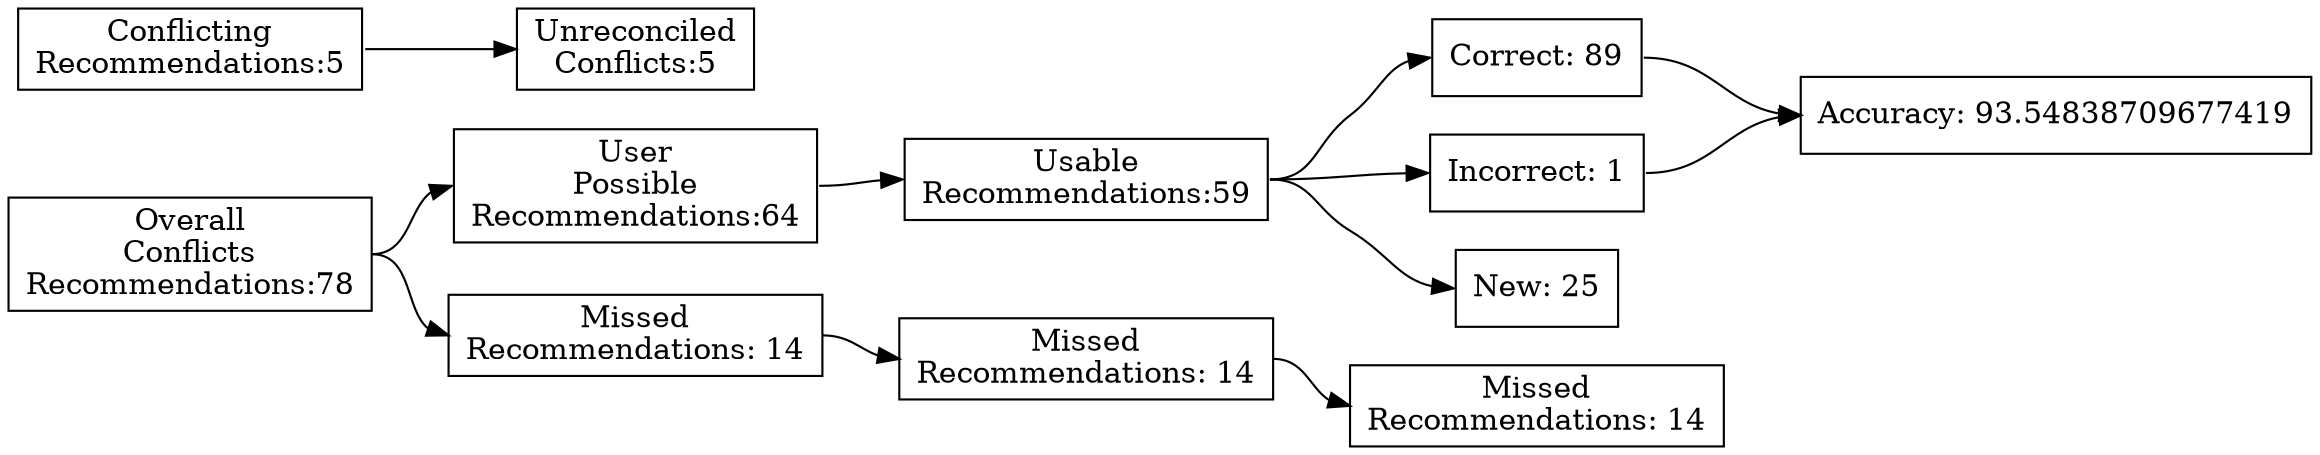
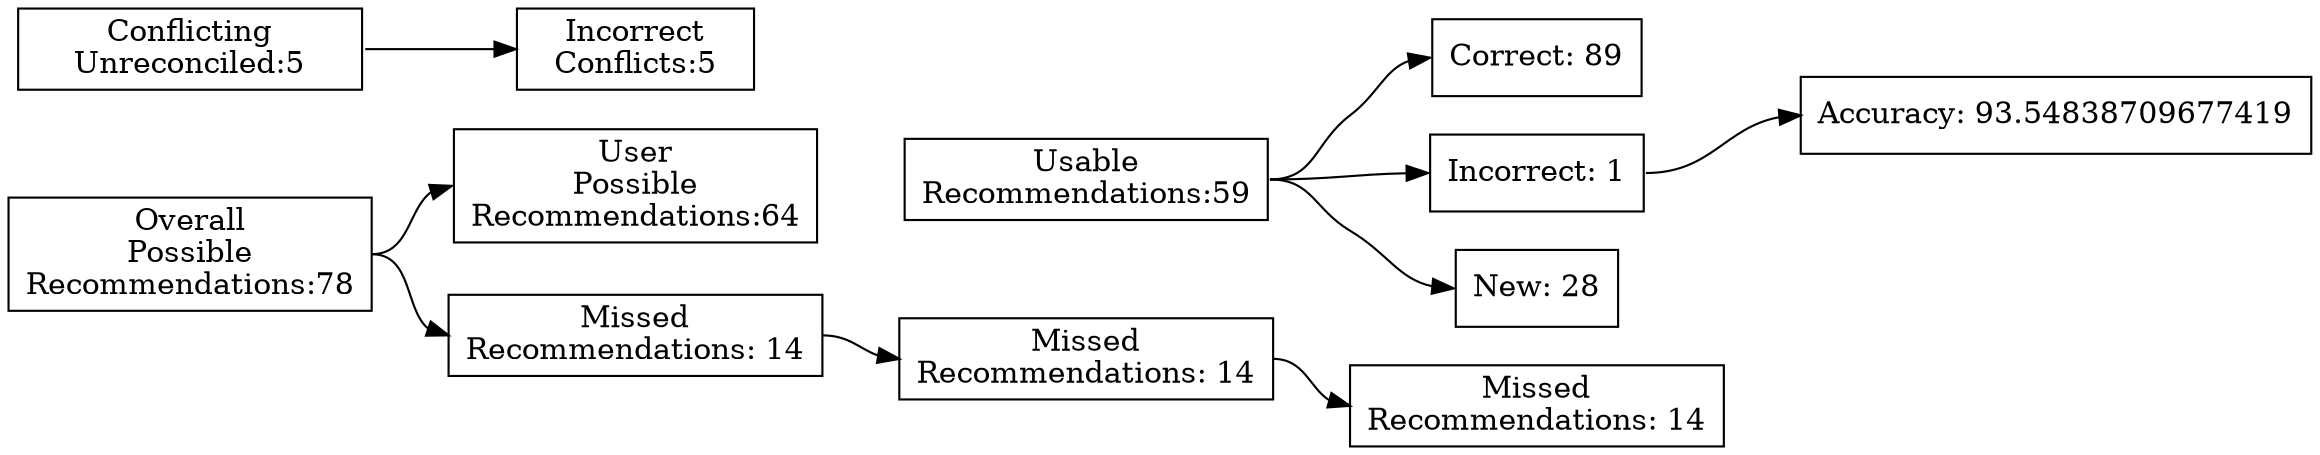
node "Conflicting Recommendations:5": label "Conflicting Recommendations:5" -> "Conflicting Unreconciled:5"
node "Unreconciled Conflicts:5": label "Unreconciled Conflicts:5" -> "Incorrect Conflicts:5"
edge "Correct: 89" -> "Accuracy: 93.54838709677419": removed
edge "User Possible Recommendations:64" -> "Usable Recommendations:59": removed
node "Overall Conflicts Recommendations:78": label "Overall Conflicts Recommendations:78" -> "Overall Possible Recommendations:78"
node "New: 25": label "New: 25" -> "New: 28"
